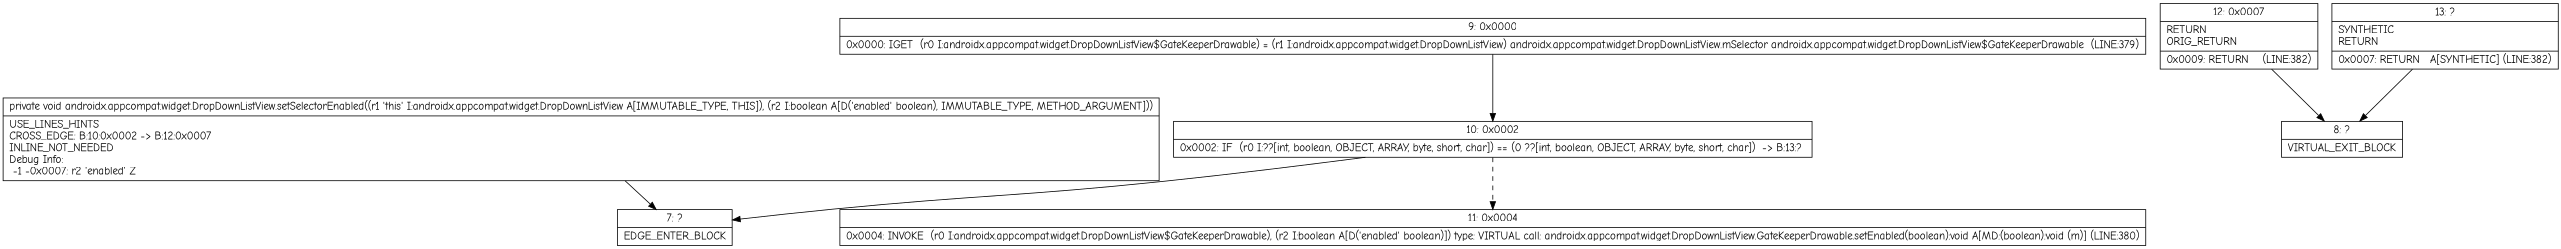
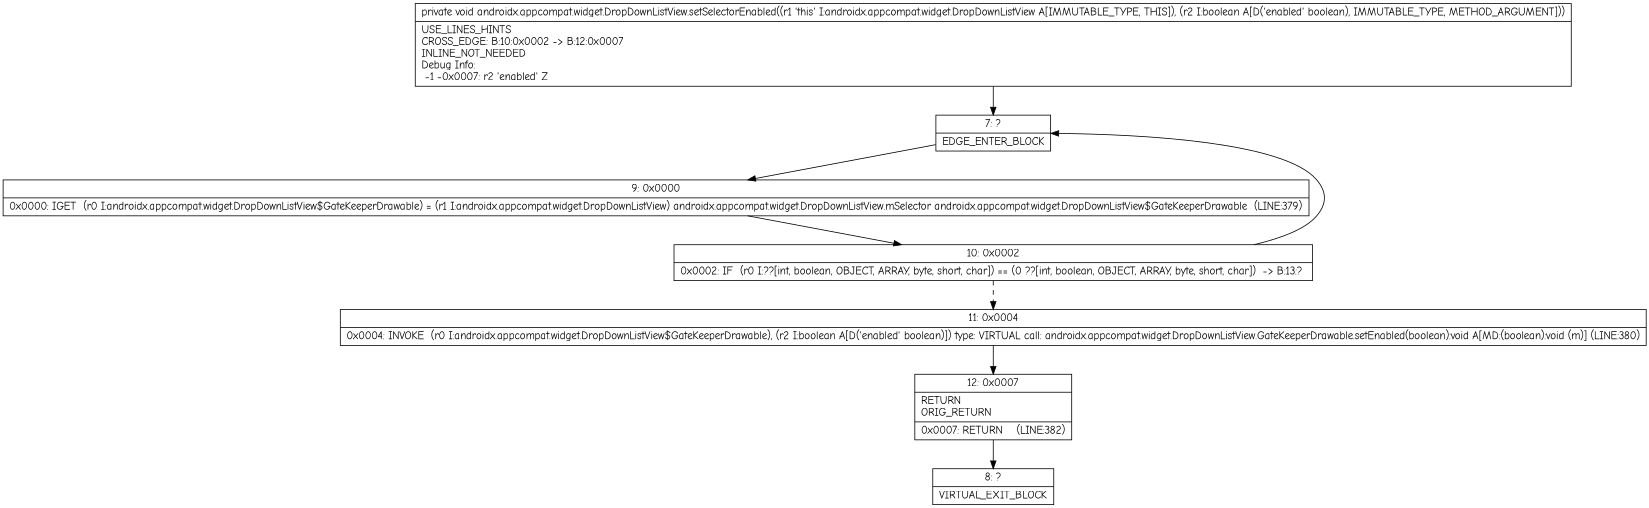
node "13: ?": removed
node "12: 0x0007": text "0x0009: RETURN    (LINE:382)" -> "0x0007: RETURN    (LINE:382)"
edge "7: ?" -> "9: 0x0000": added
edge "11: 0x0004" -> "12: 0x0007": added
